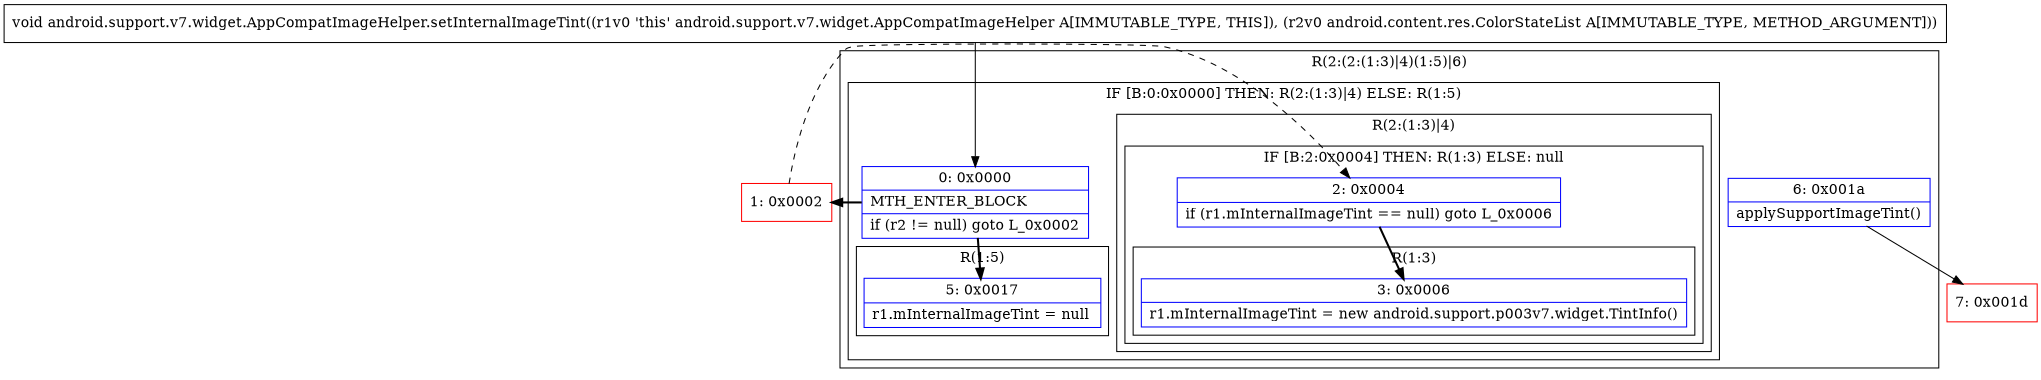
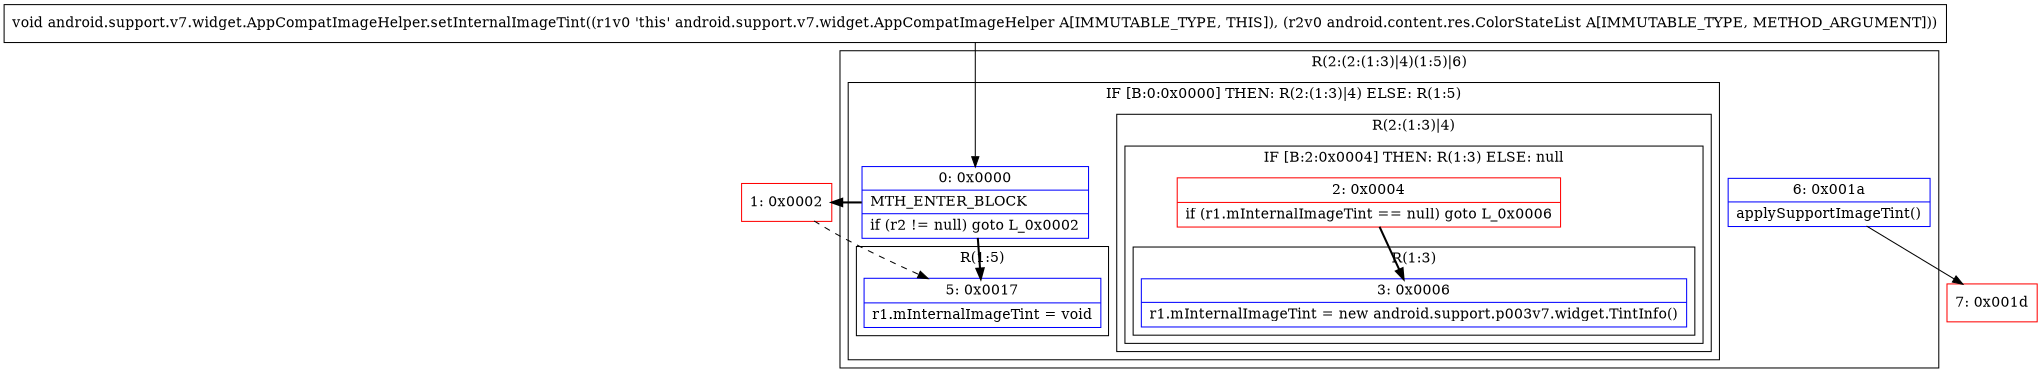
edge "1: 0x0002" -> "2: 0x0004": now "1: 0x0002" -> "5: 0x0017"
node "2: 0x0004": color blue -> red
node "5: 0x0017": text "r1.mInternalImageTint = null" -> "r1.mInternalImageTint = void"
